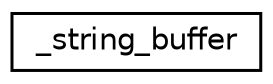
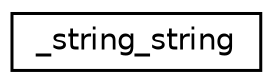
node "_string_buffer": label "_string_buffer" -> "_string_string"
